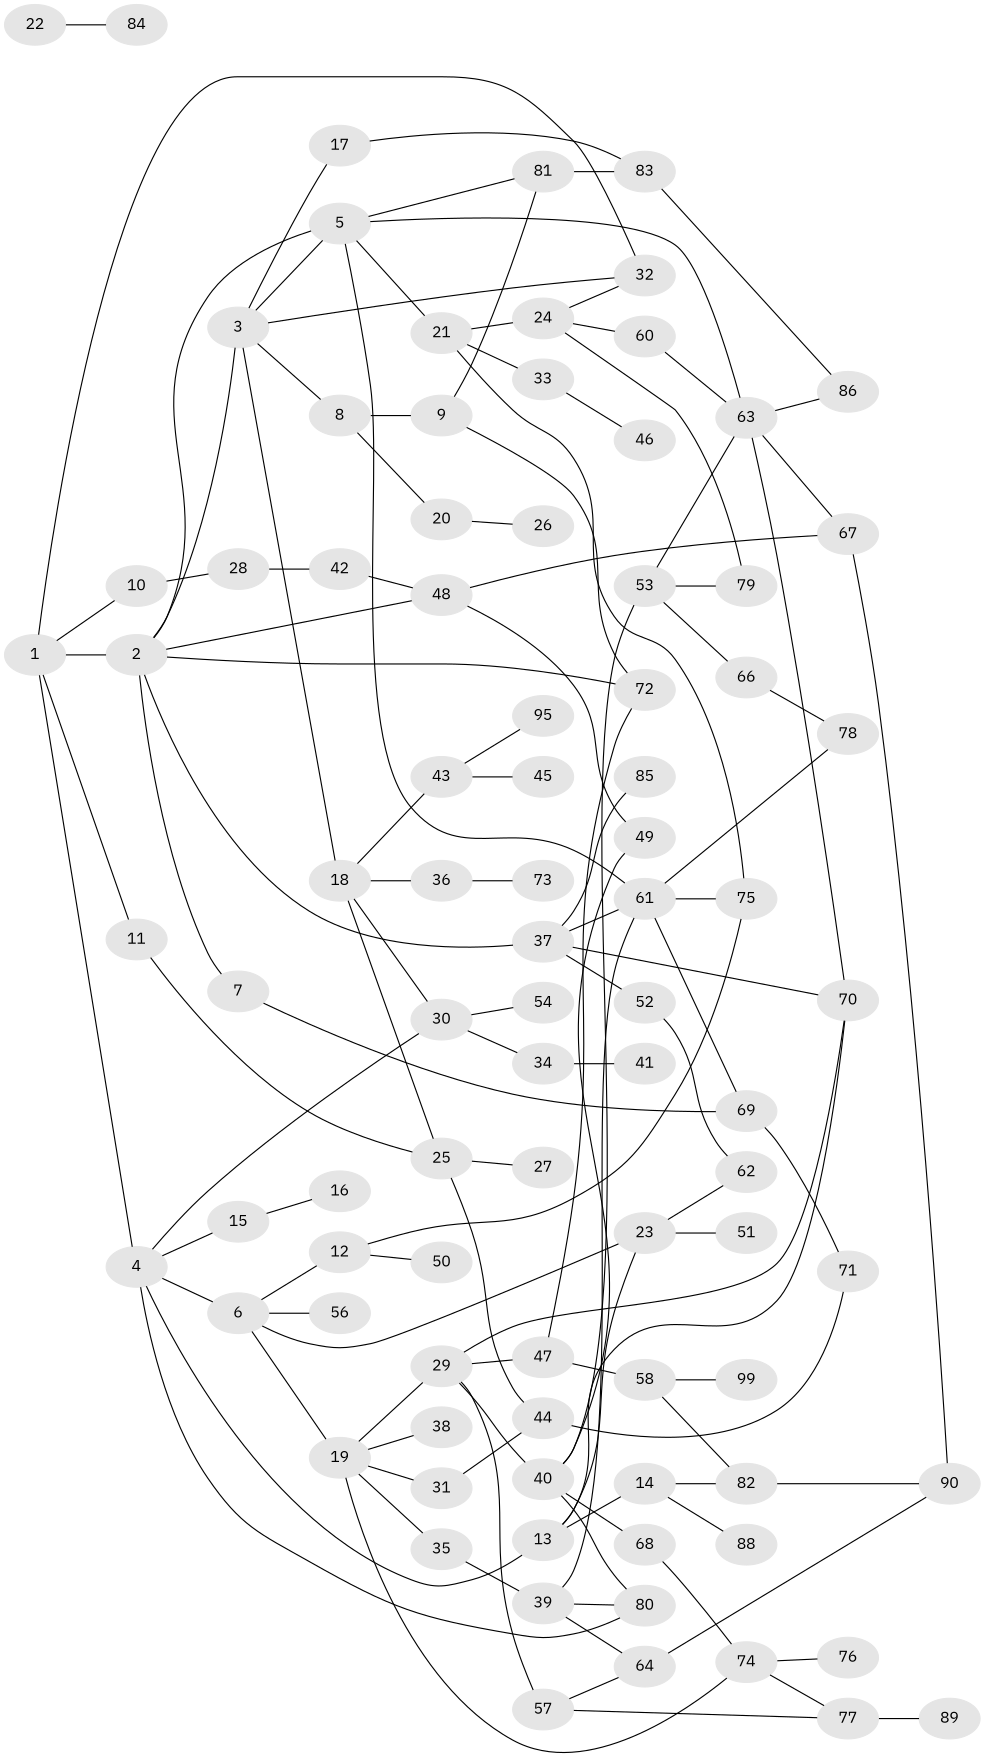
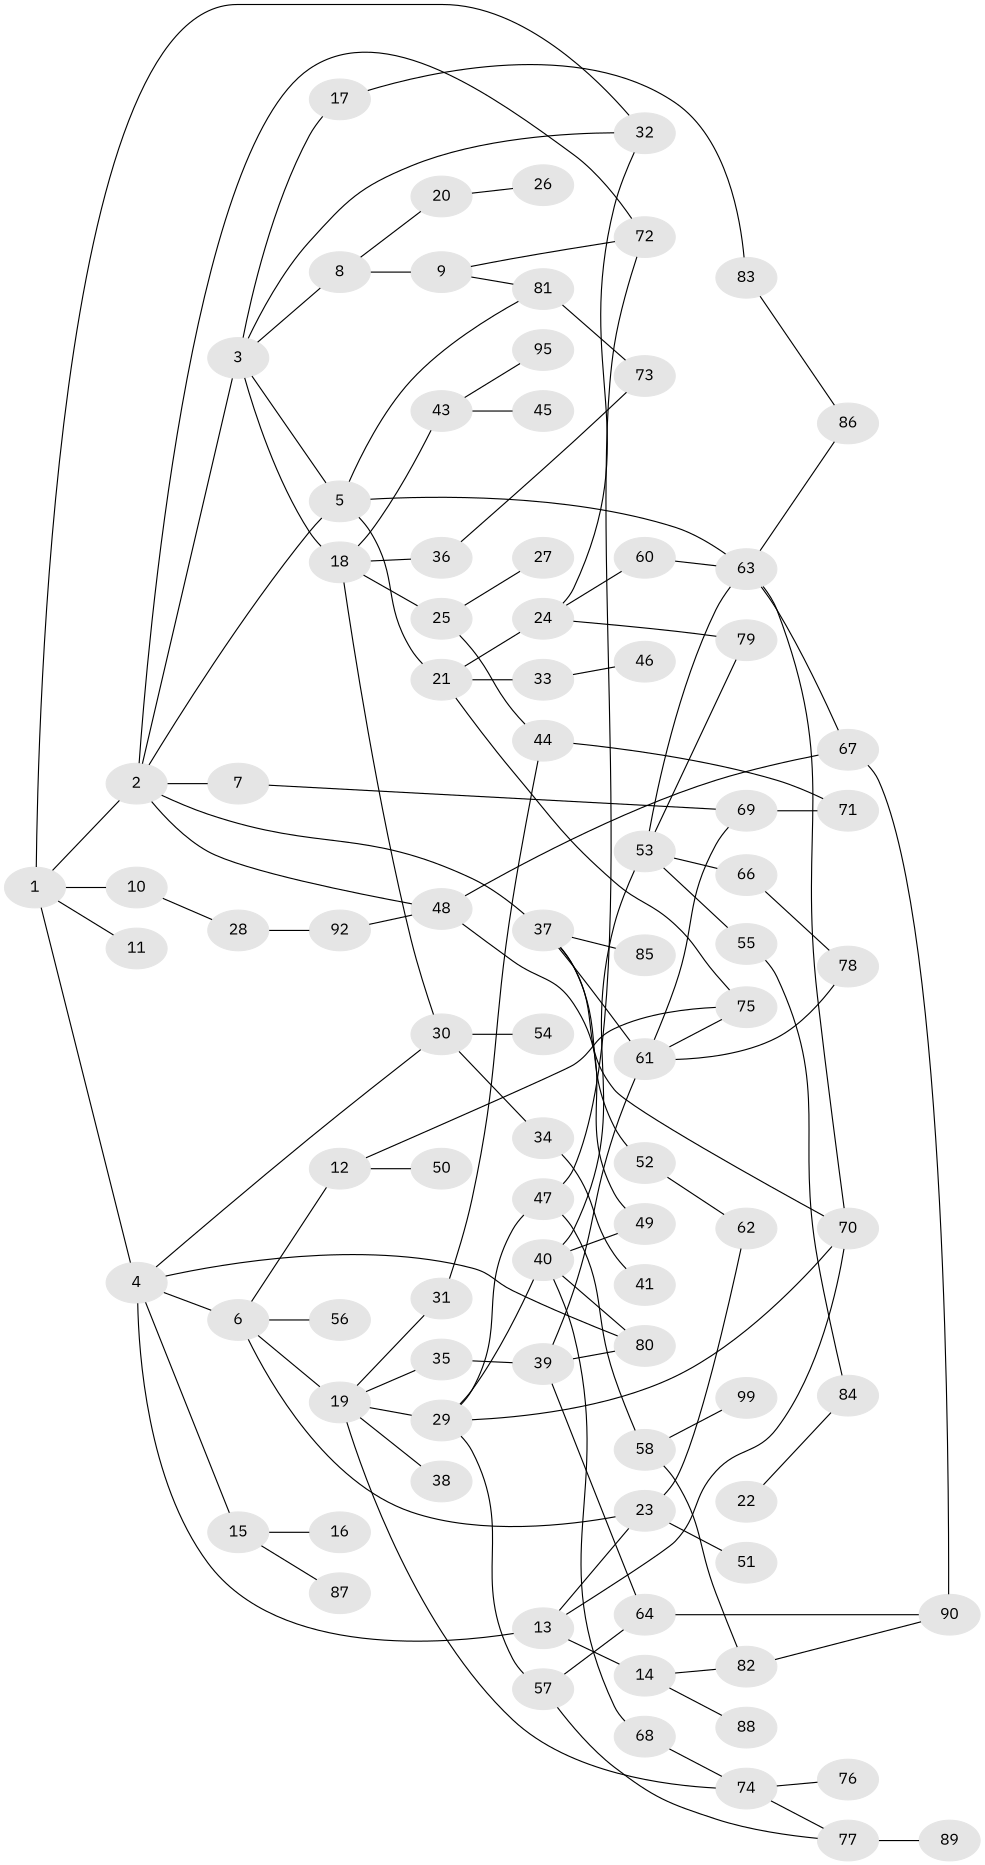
edge "81" -- "83": now "81" -- "73"
node "42": label "42" -> "92"
edge "5" -- "61": removed
node "55": added
edge "11" -- "25": removed
node "87": added
